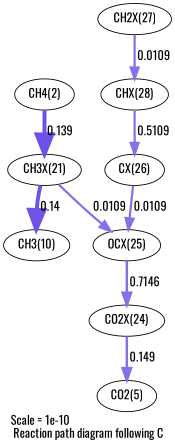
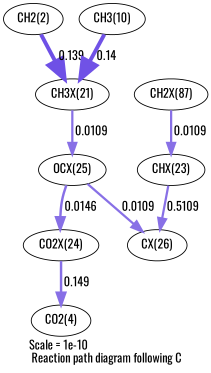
node "CH2X(27)": label "CH2X(27)" -> "CH2X(87)"
node "CH4(2)": label "CH4(2)" -> "CH2(2)"
node "CHX(28)": label "CHX(28)" -> "CHX(23)"
edge "CH3X(21)" -> "CH3(10)": reversed
edge "CX(26)" -> "OCX(25)": reversed
edge "OCX(25)" -> "CO2X(24)": label " 0.7146" -> " 0.0146"
node "CO2(5)": label "CO2(5)" -> "CO2(4)"
